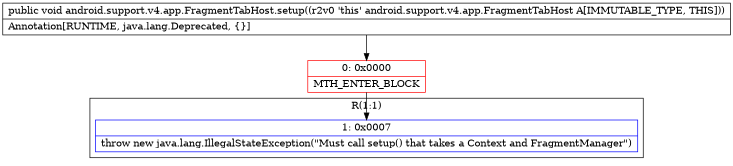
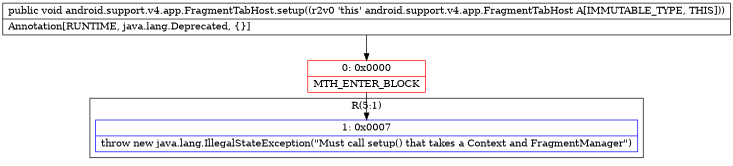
cluster "R(1:1)": label "R(1:1)" -> "R(5:1)"
